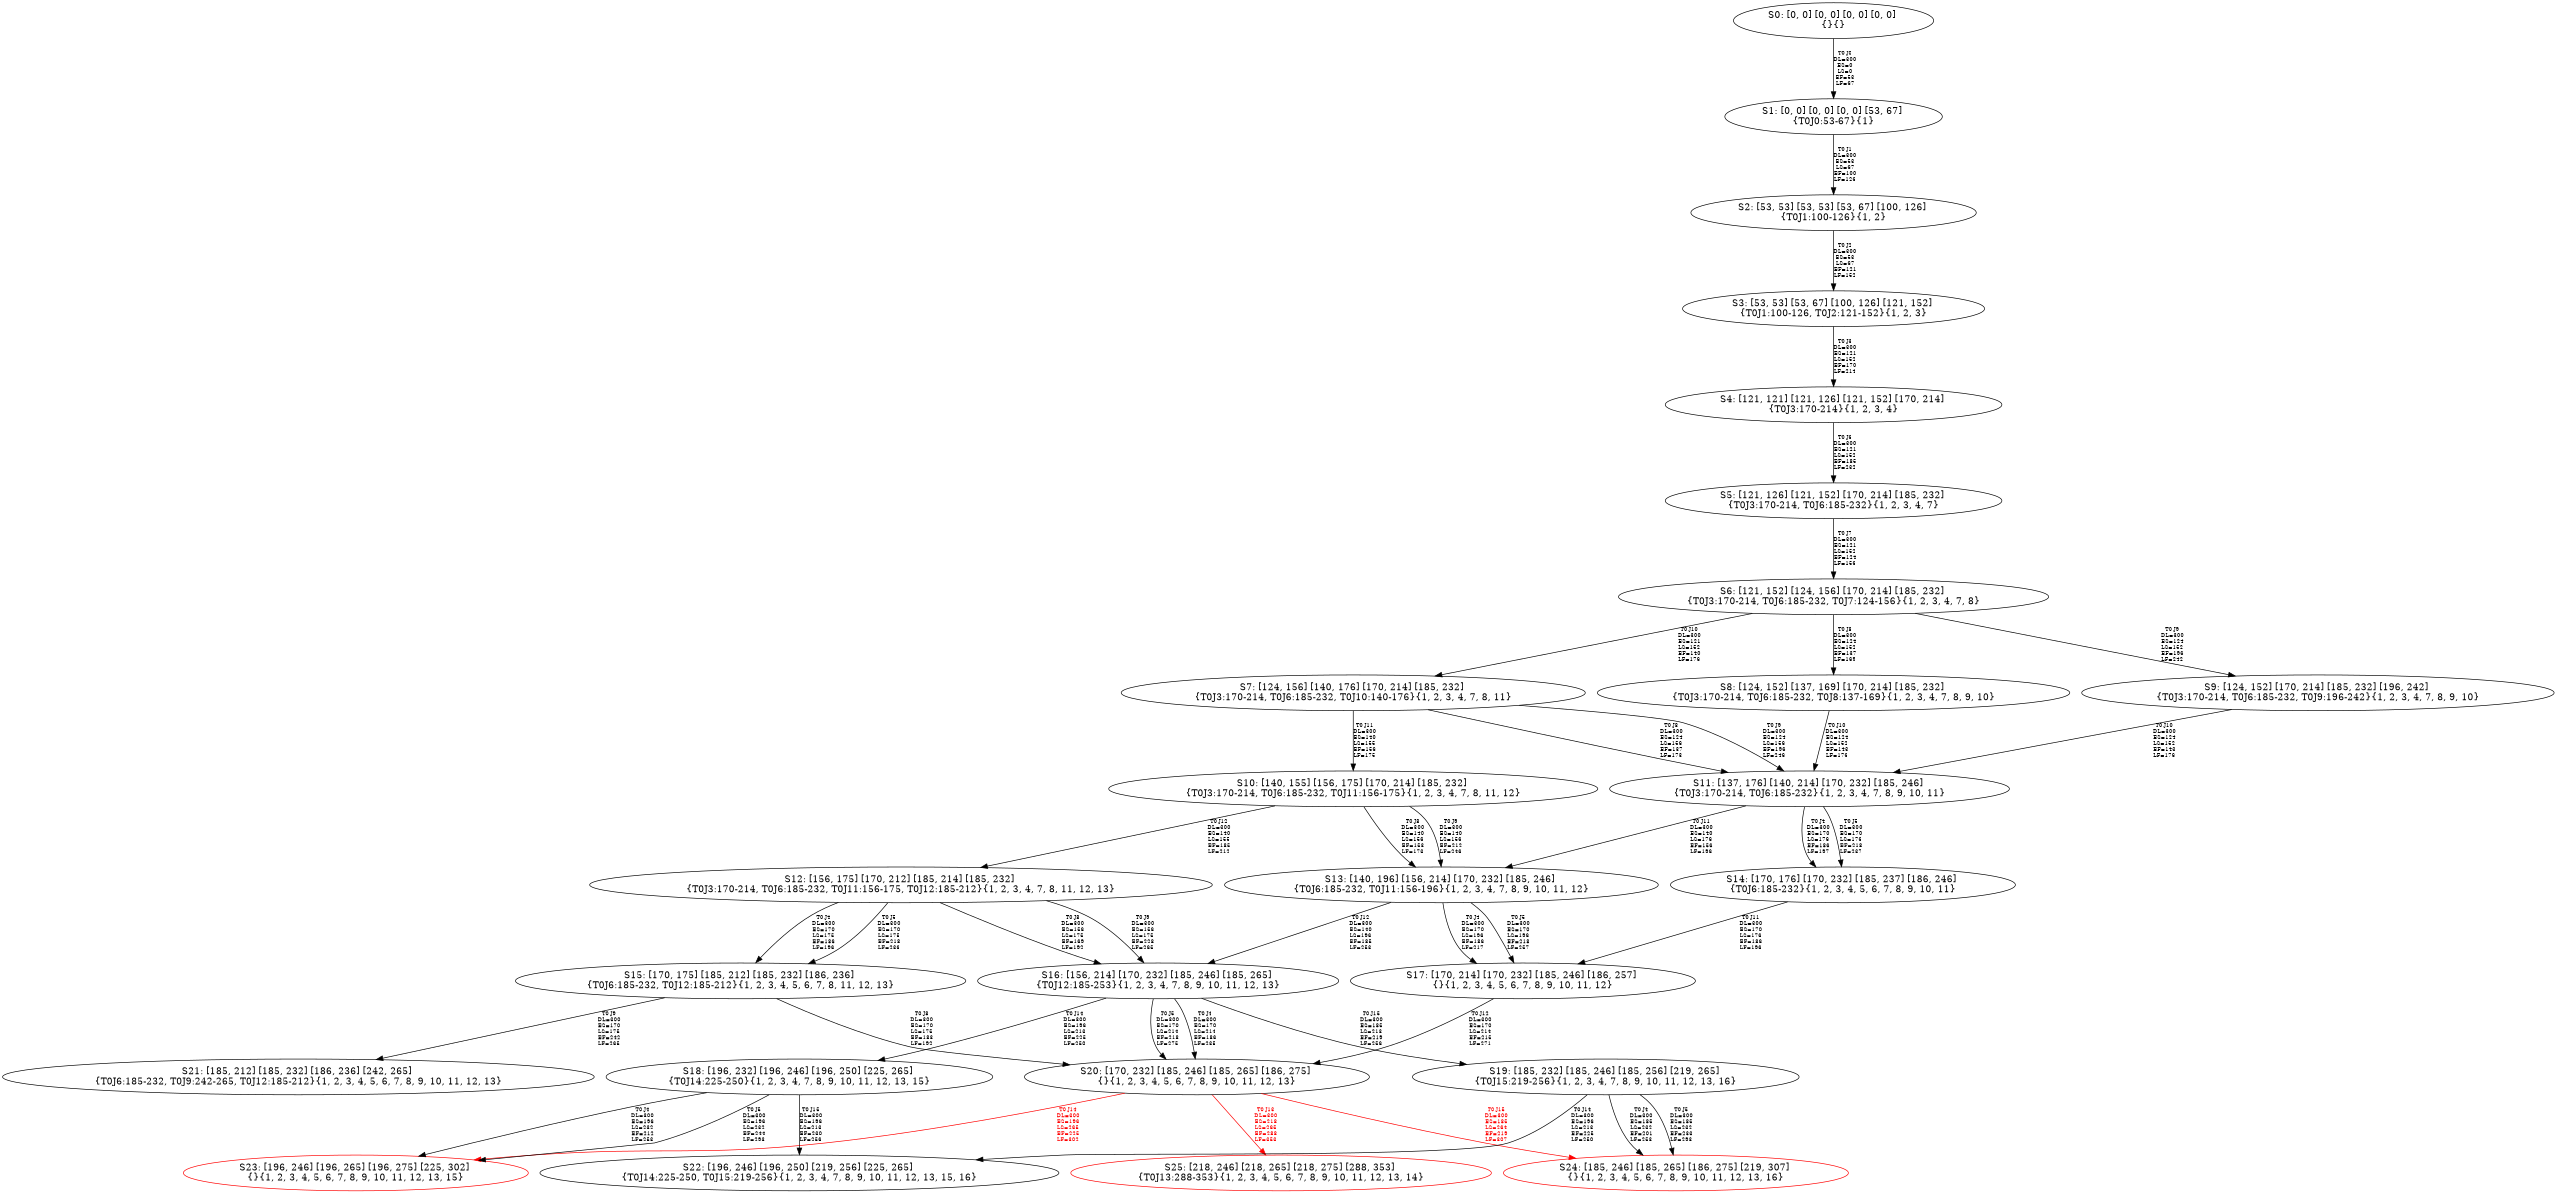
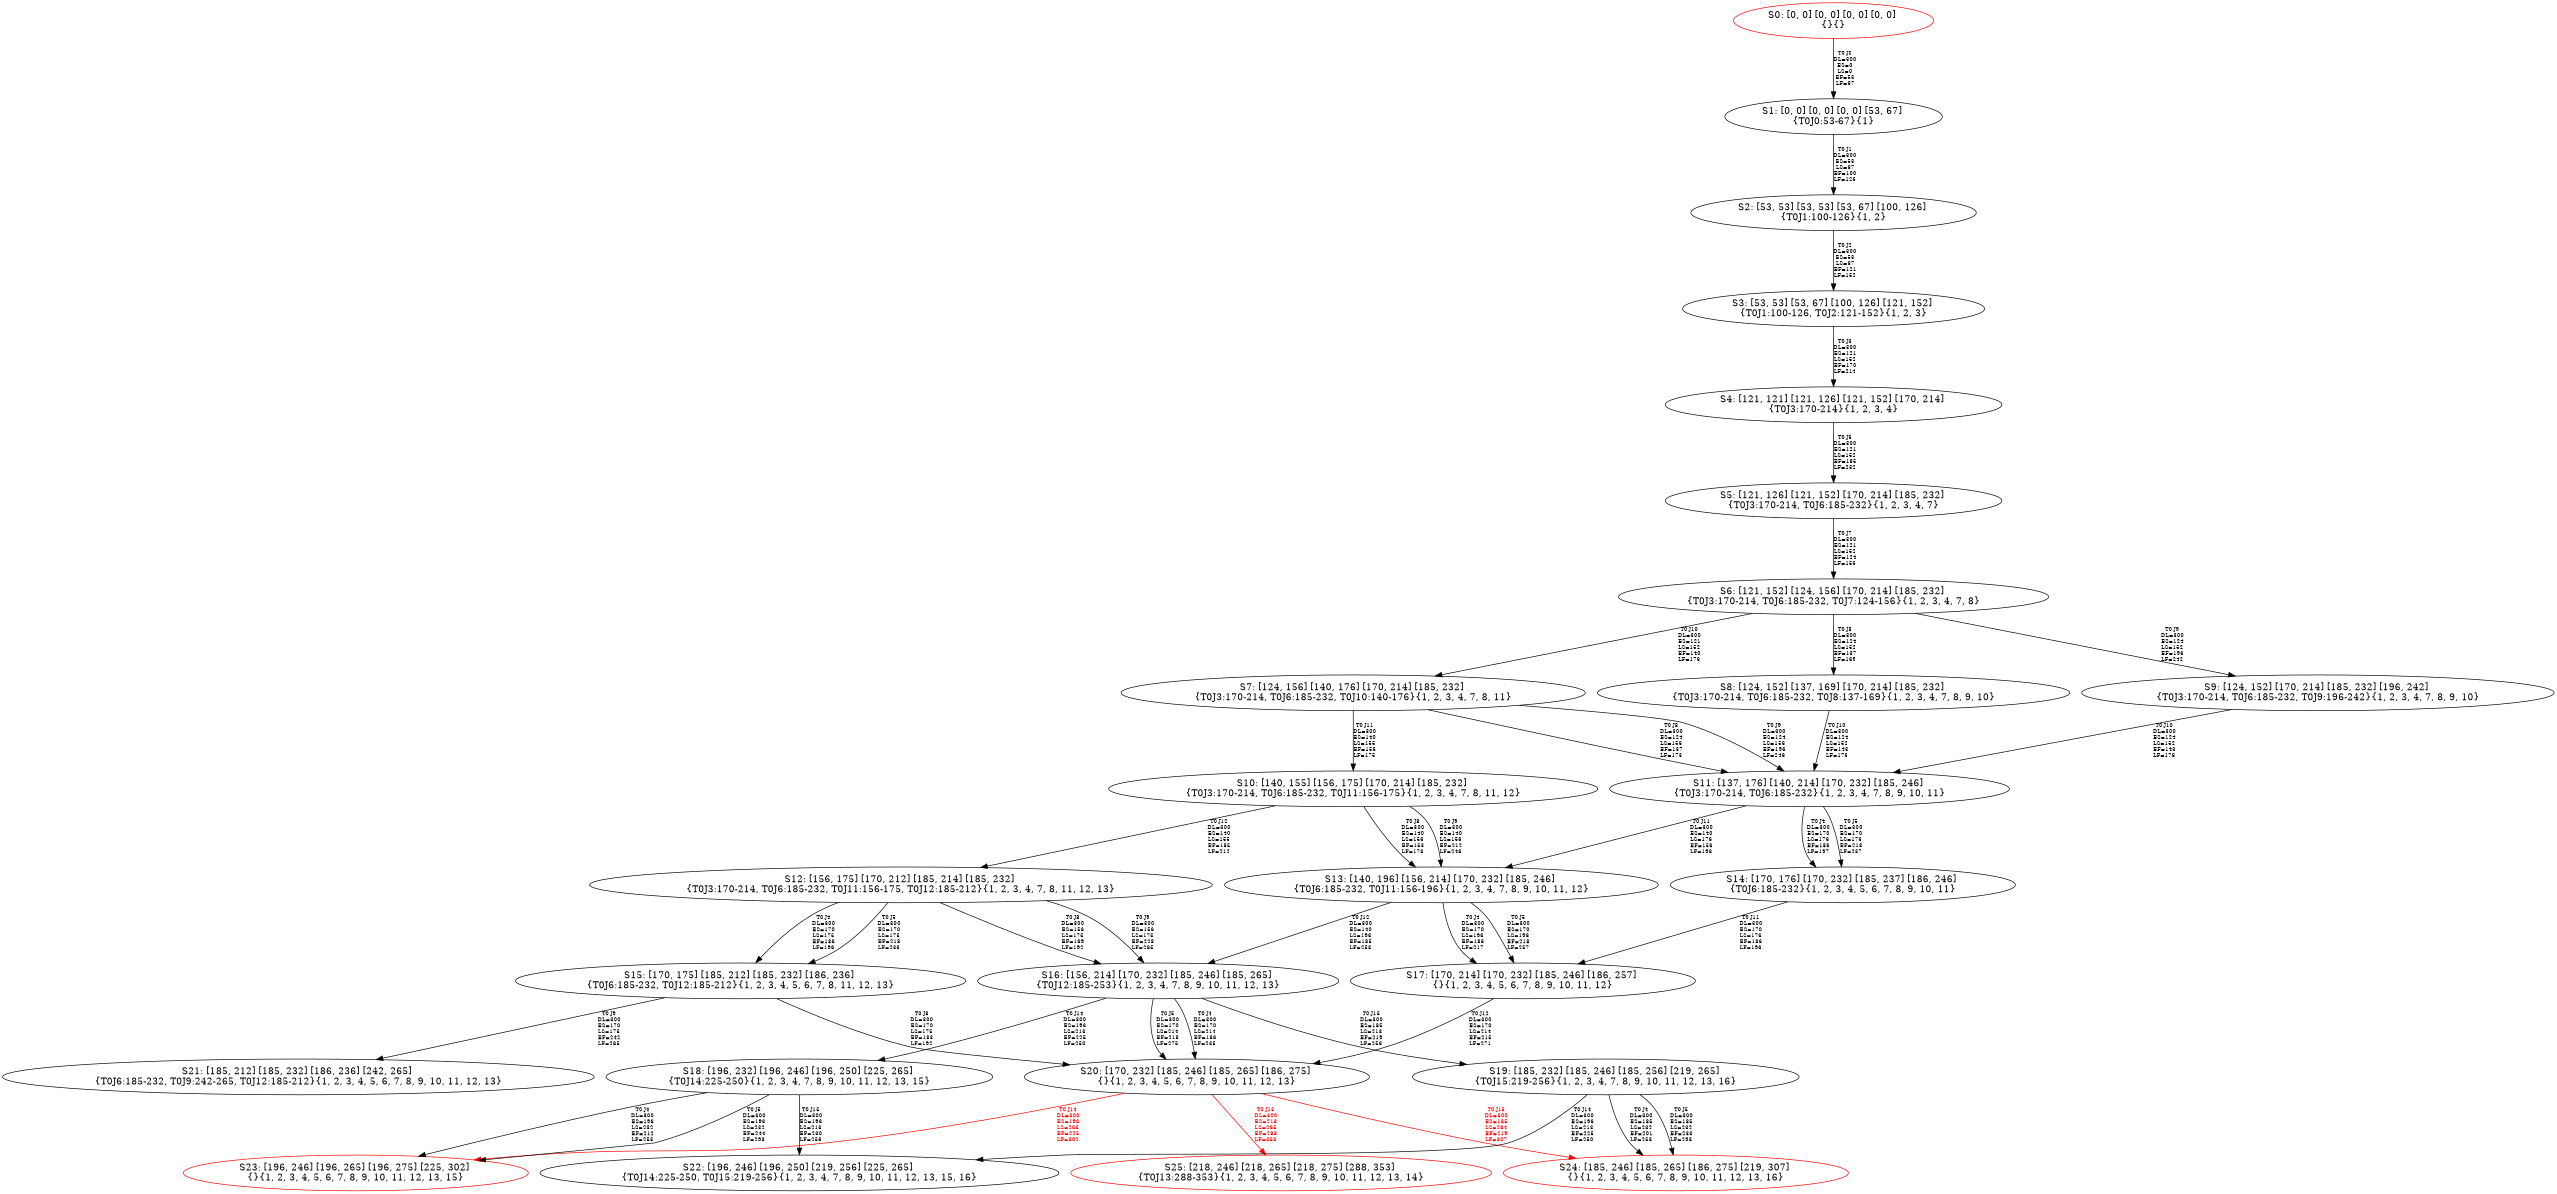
node "S0: [0, 0] [0, 0] [0, 0] [0, 0] {}{}": color black -> Red
